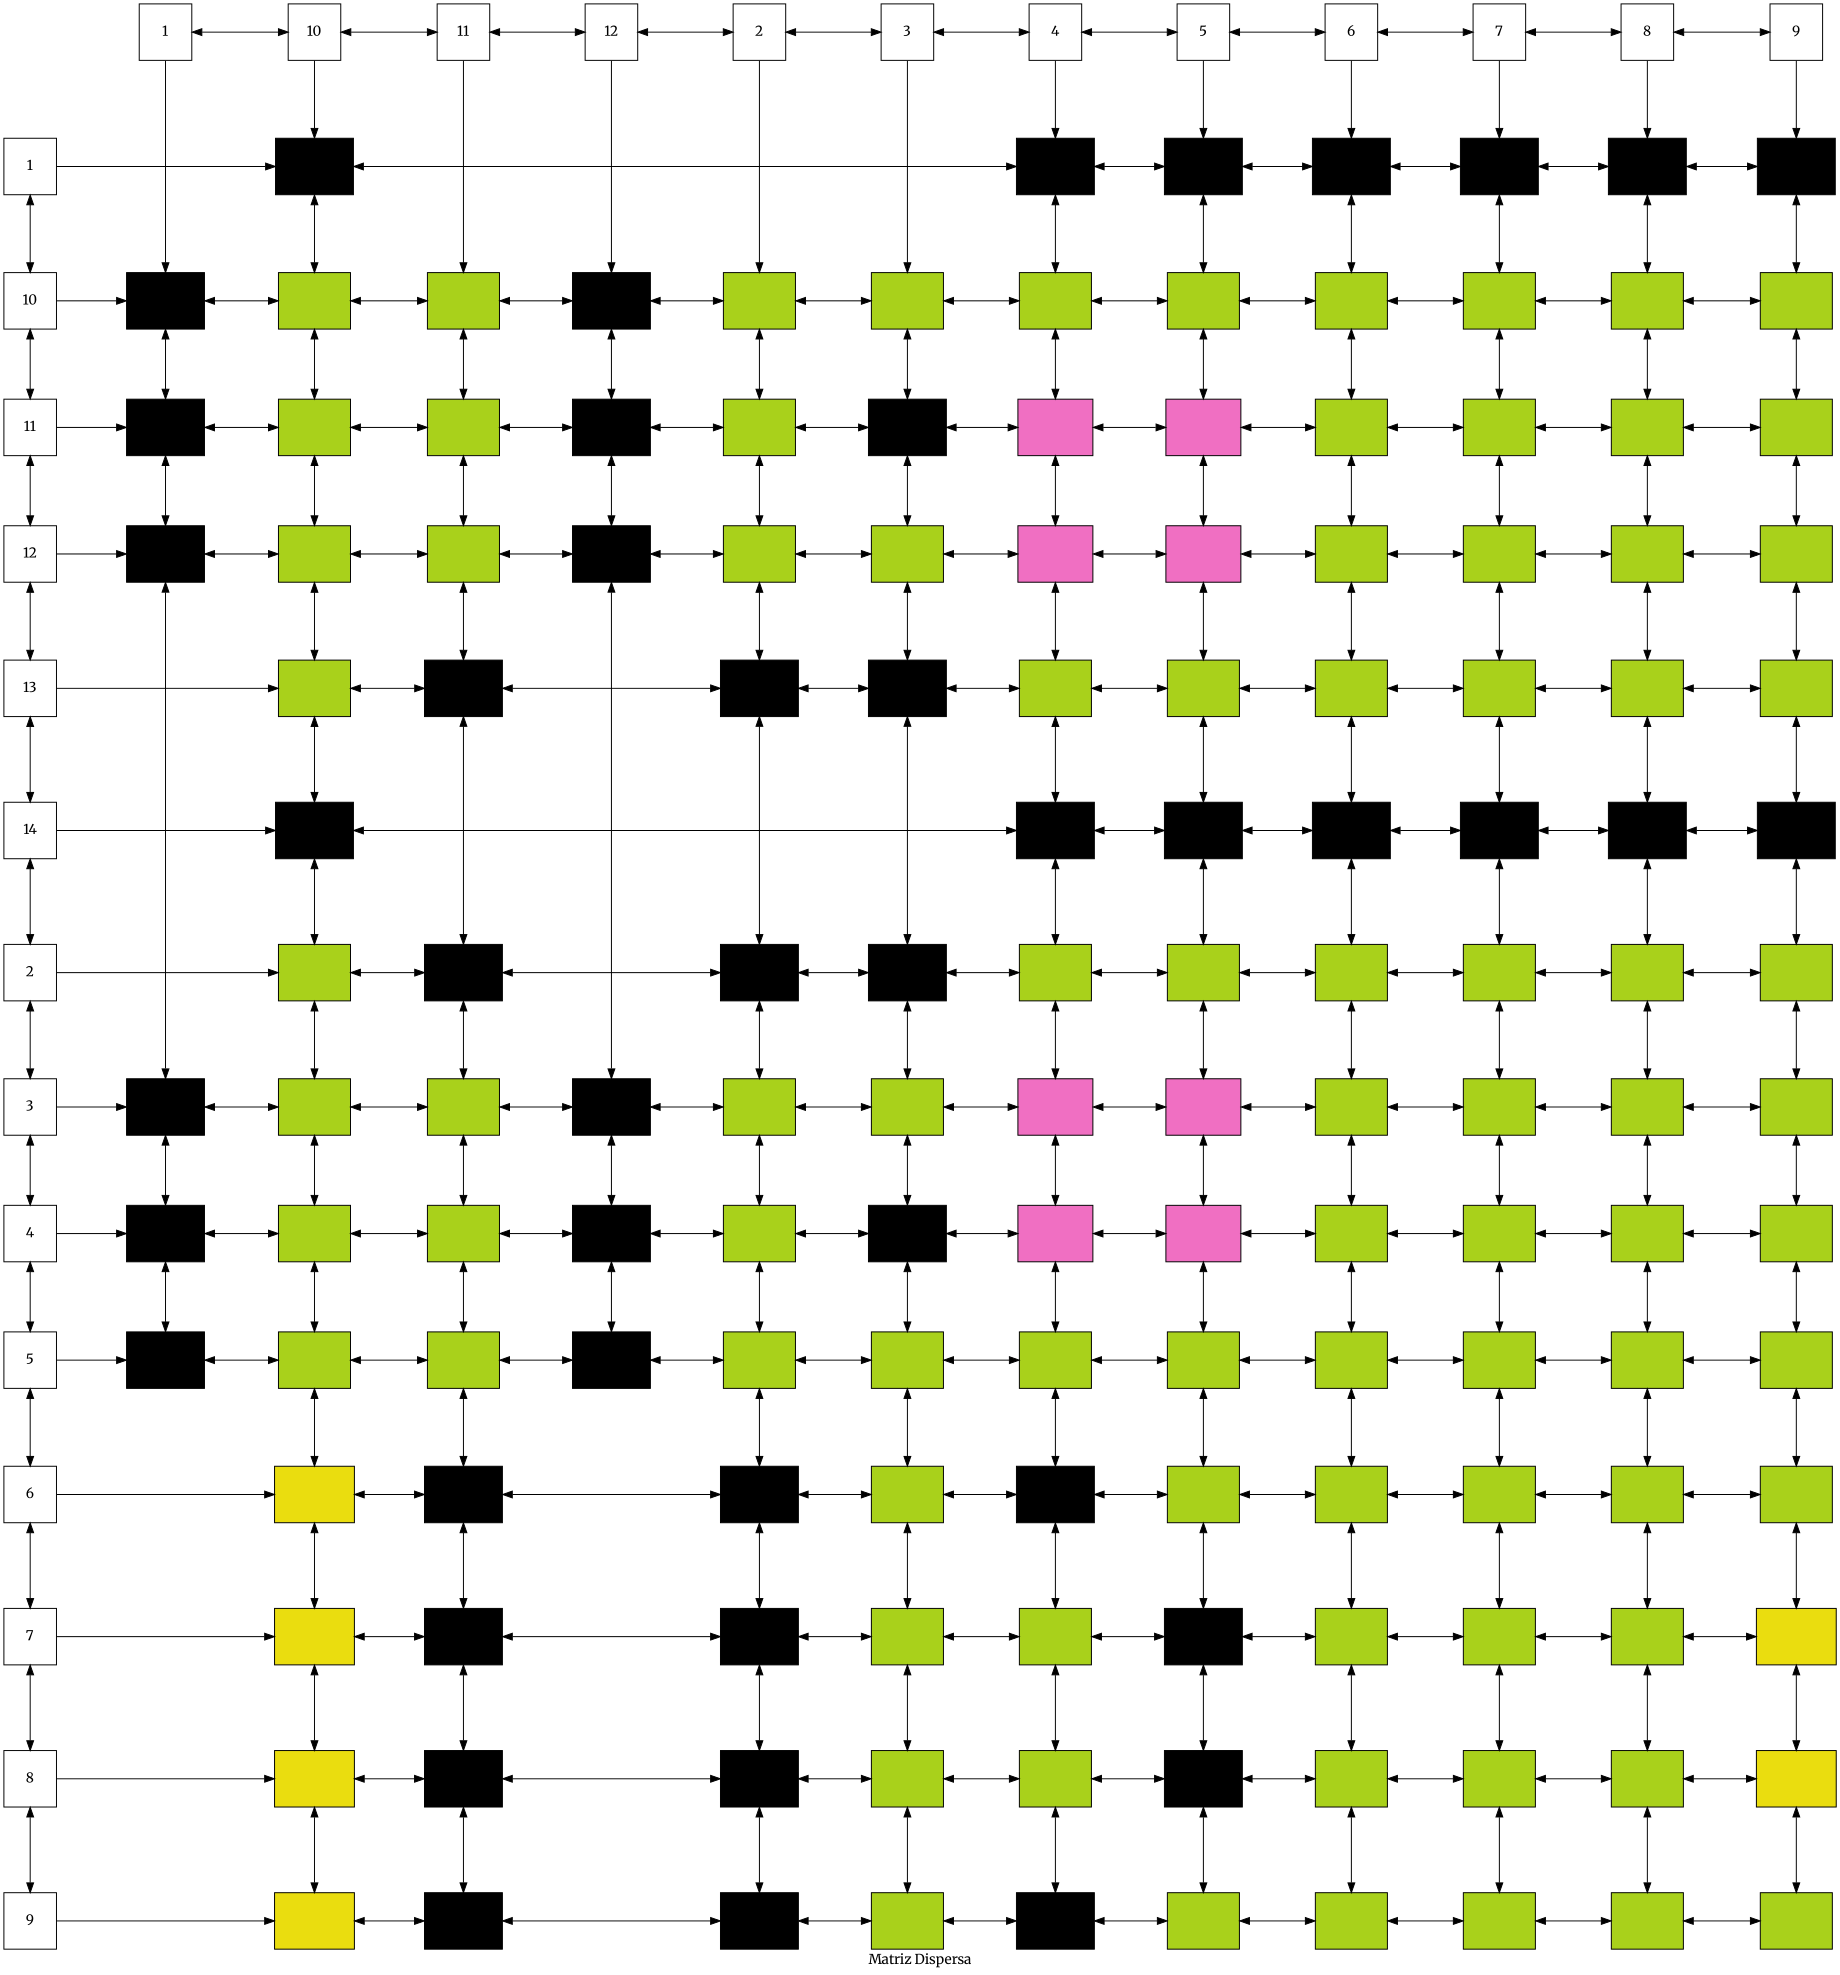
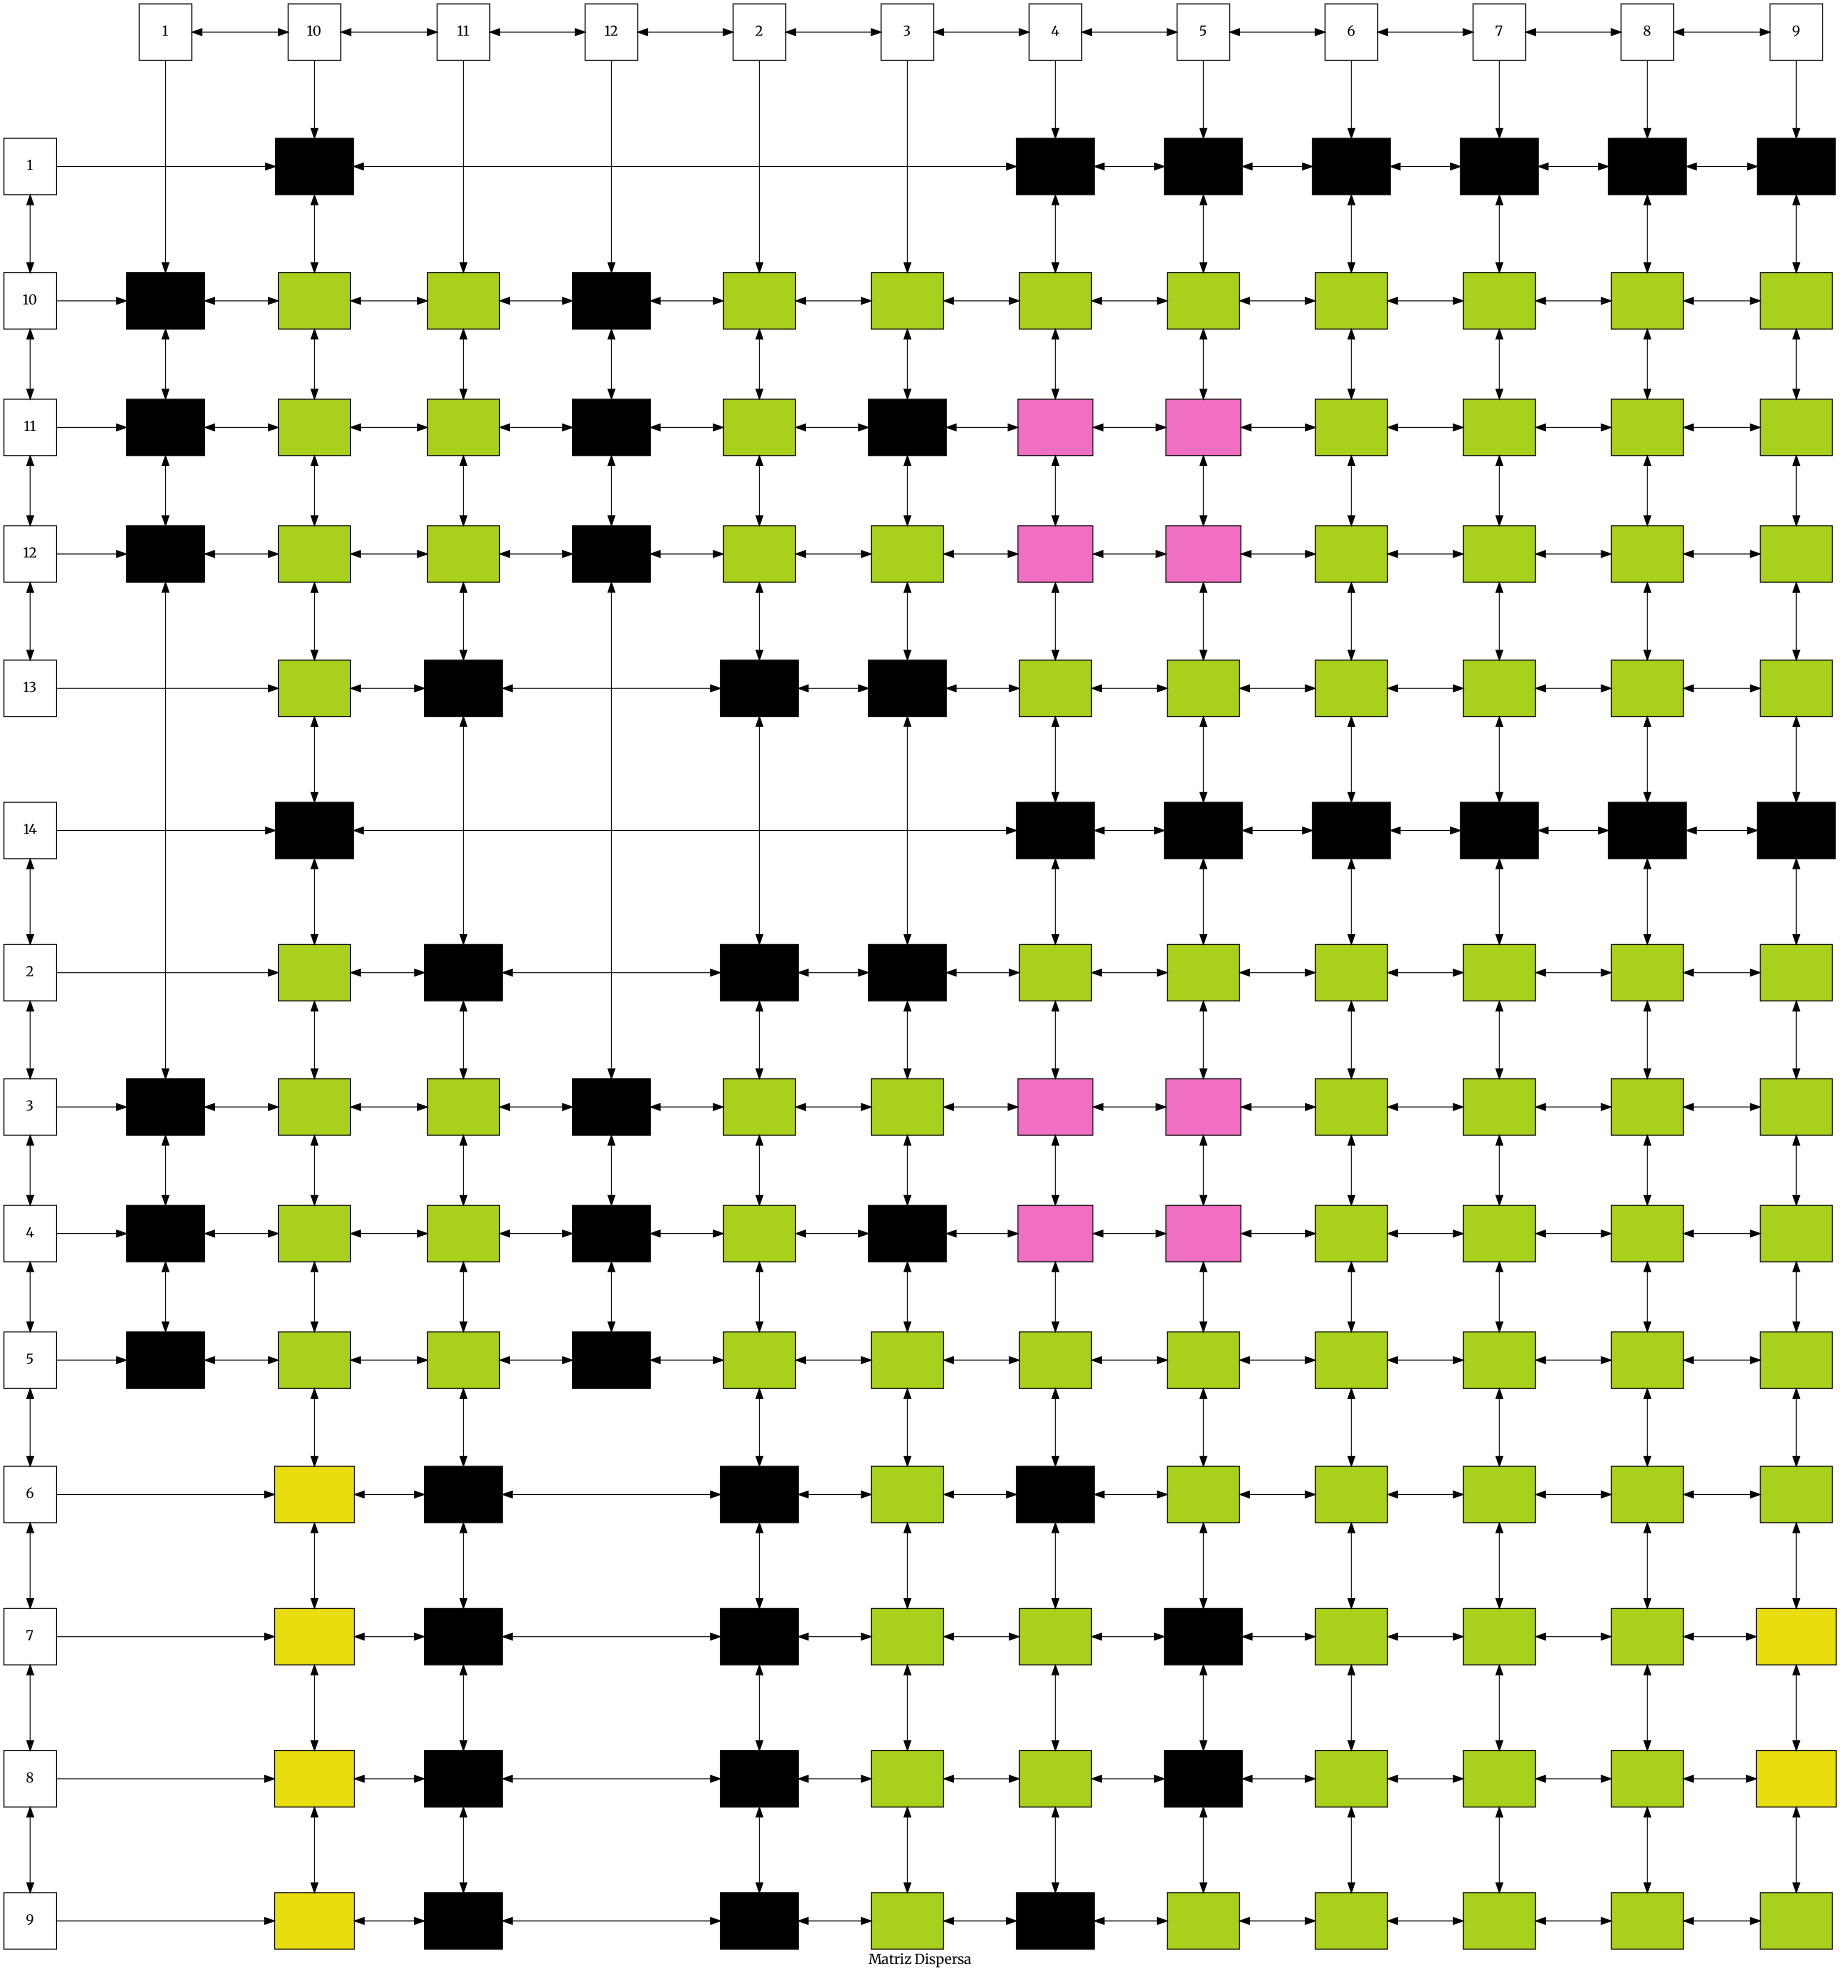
edge "13" -- "14": removed
